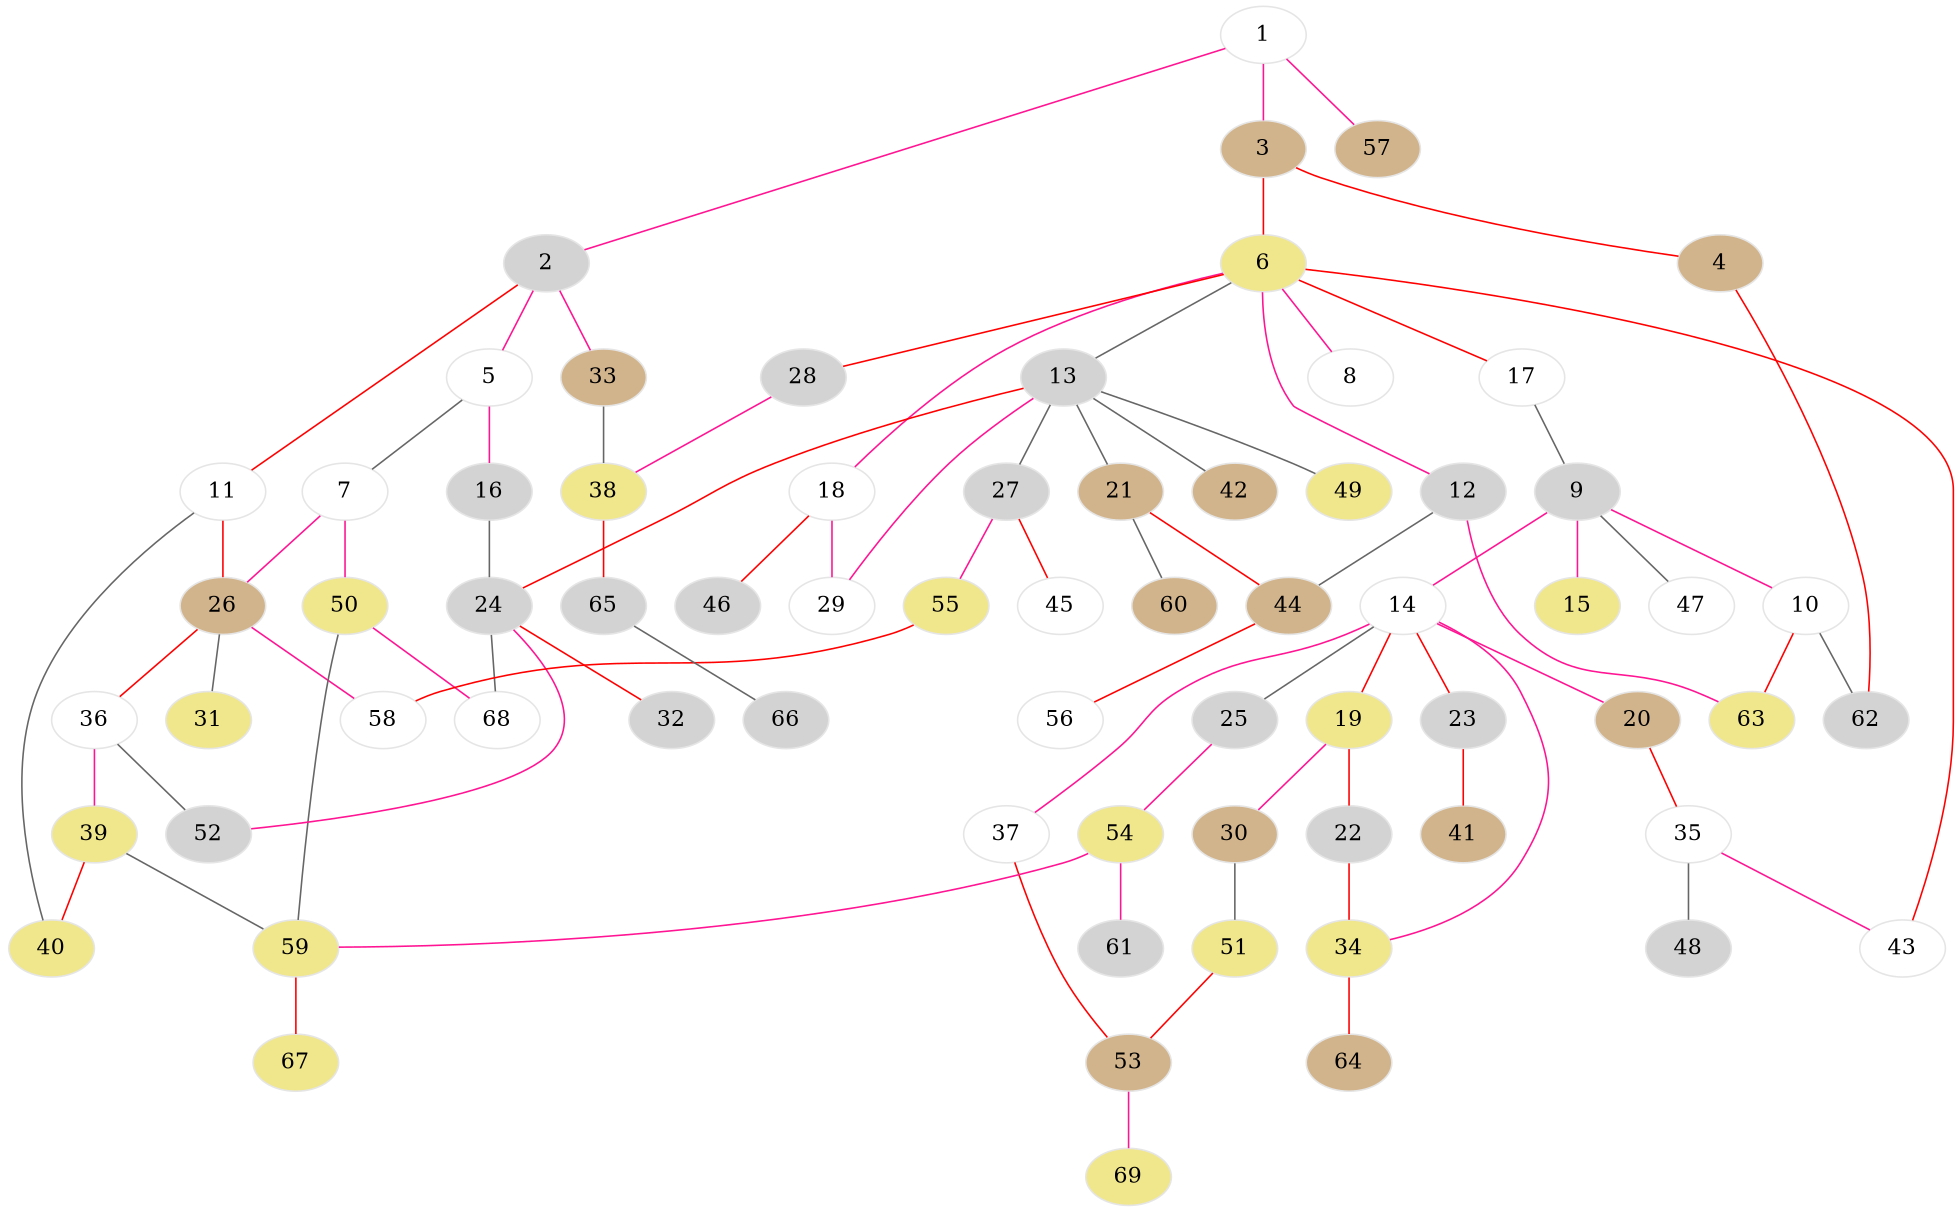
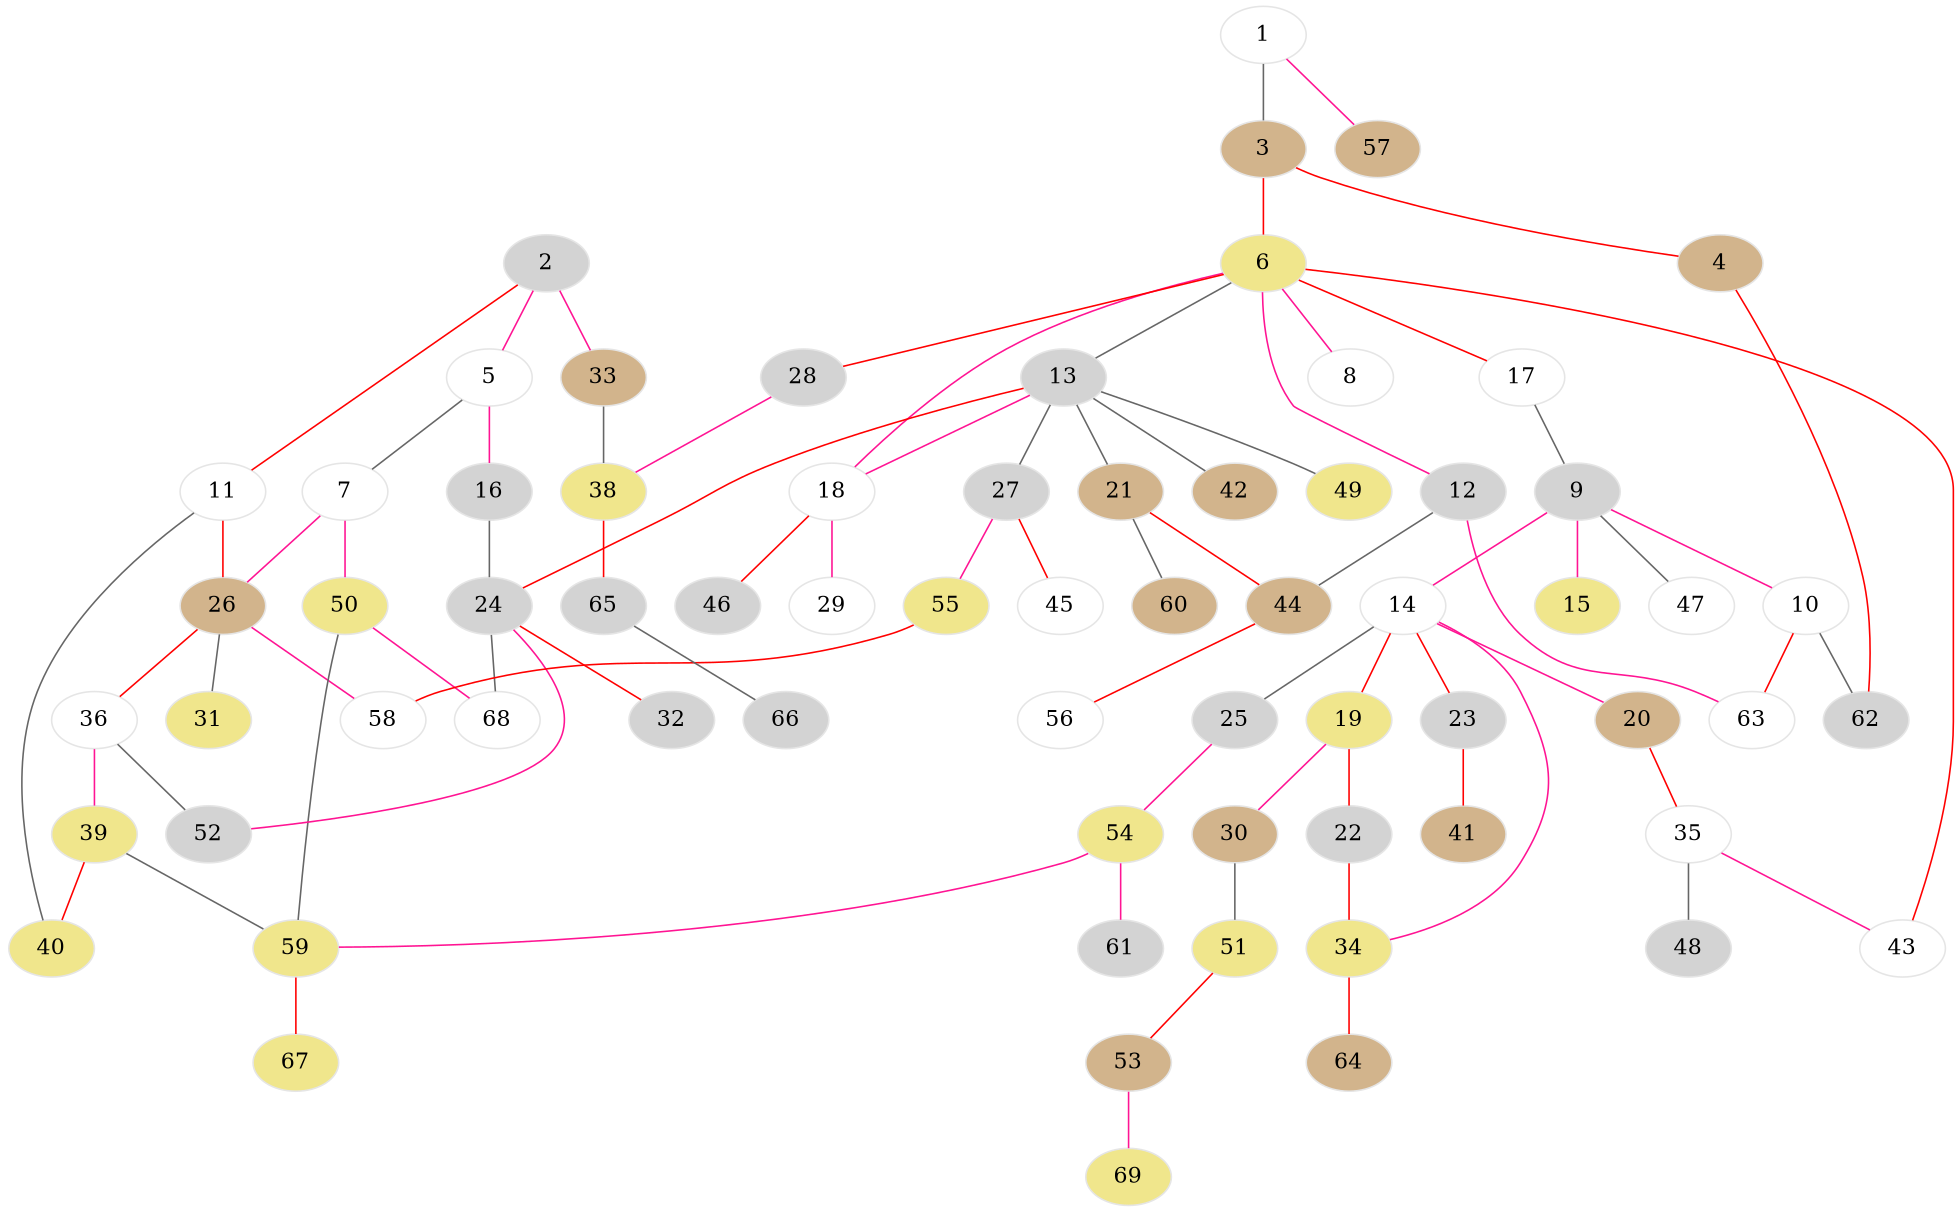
edge "1" -- "3": color deeppink -> gray40
edge "1" -- "2": removed
edge "13" -- "29": now "13" -- "18"
node "63": fillcolor khaki -> white
node "37": removed
